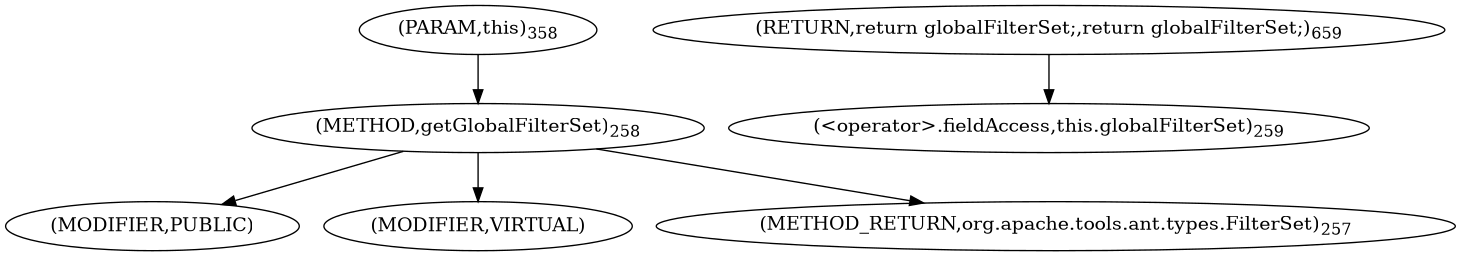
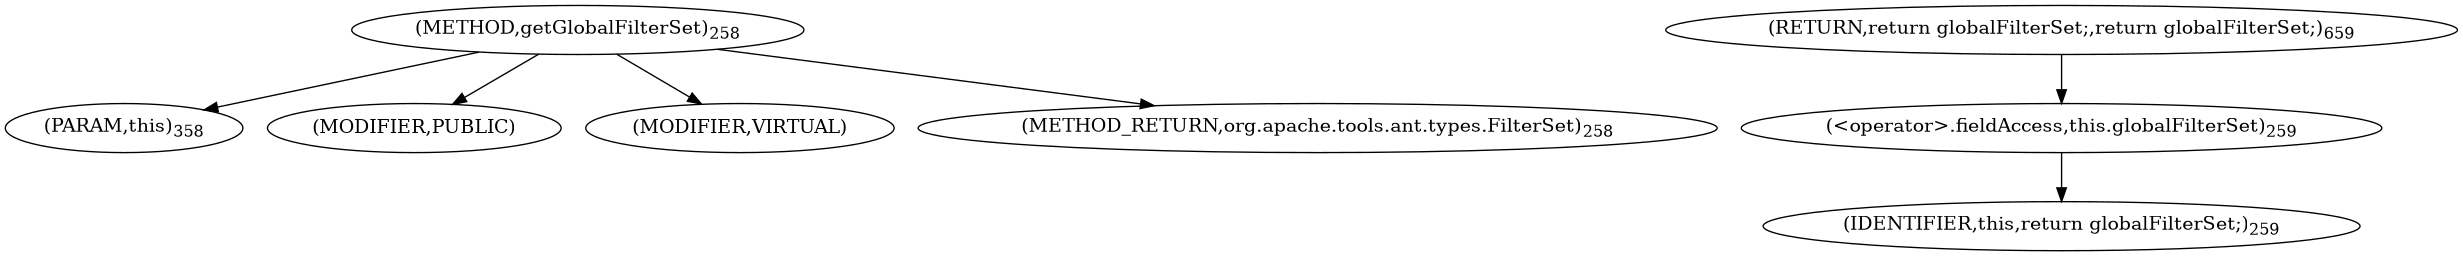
edge "(PARAM,this)" -> "(METHOD,getGlobalFilterSet)": reversed
node "(METHOD_RETURN,org.apache.tools.ant.types.FilterSet)": text "257" -> "258"
node "(IDENTIFIER,this,return globalFilterSet;)": added
